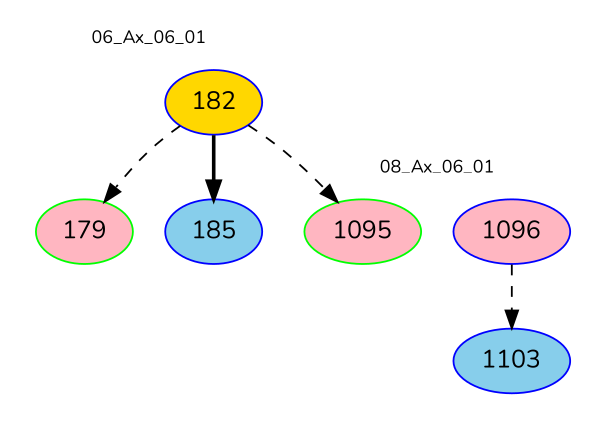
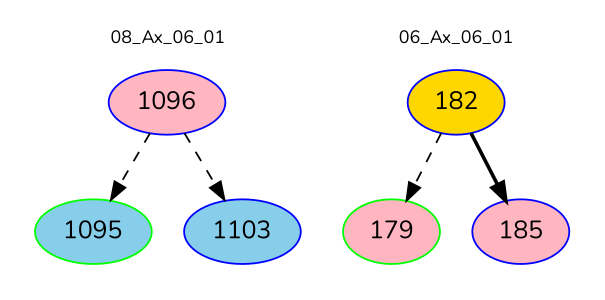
edge "182" -> "1095": now "1096" -> "1095"
node "185": fillcolor skyblue -> lightpink
node "1095": fillcolor lightpink -> skyblue
